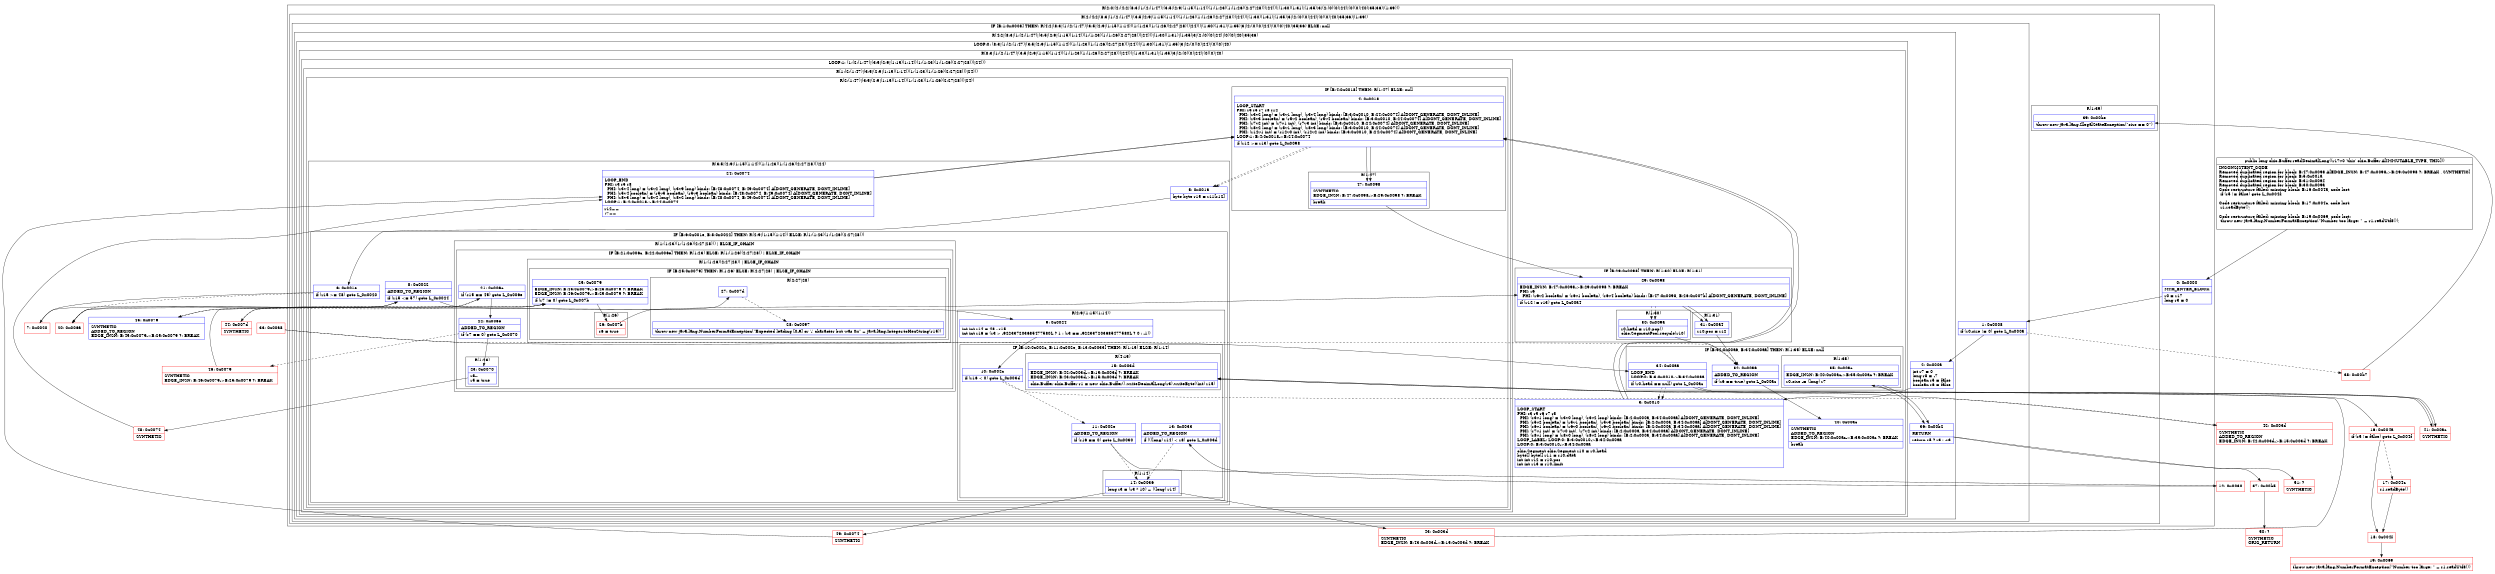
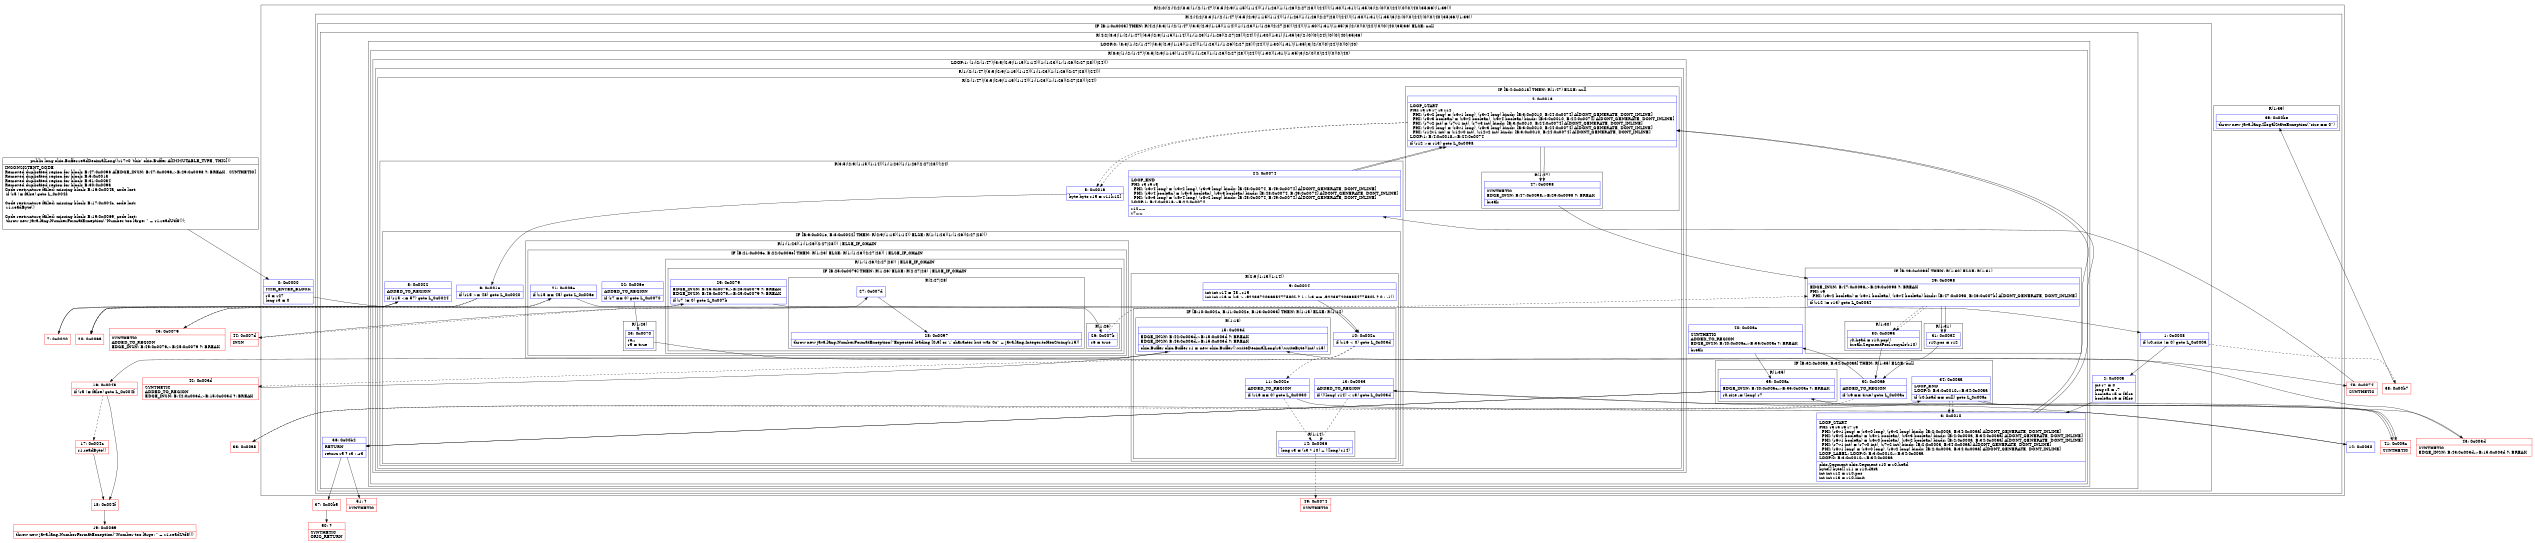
node "0: 0x0000": text "r0 = r17" -> "r0 = r27"
edge "26: 0x007b" -> "29: 0x0098": style solid -> dashed
edge "21: 0x006c" -> "22: 0x006e": now "21: 0x006c" -> "10: 0x002c"
edge "8: 0x0022" -> "9: 0x0024": removed
edge "27: 0x007d" -> "28: 0x0097": style dashed -> solid
node "45: 0x0079": color blue -> red
node "26: 0x007b": color red -> blue
node "44: 0x007d": text "SYNTHETIC" -> "INSN"
node "30: 0x009a": text "okio.SegmentPool.recycle(r10)" -> "break.SegmentPool.recycle(r10)"
edge "33: 0x00a8" -> "32: 0x00a6": reversed
cluster "R(4:15)": label "R(4:15)" -> "R(1:15)"
edge "40: 0x00ac" -> "35: 0x00ac": added
node "46: 0x0079": removed
edge "49: 0x0074" -> "24: 0x0074": removed
node "12: 0x0030": color red -> blue
edge "14: 0x0036" -> "43: 0x003d": now "13: 0x0033" -> "43: 0x003d"
edge "14: 0x0036" -> "49: 0x0074": style solid -> dashed
